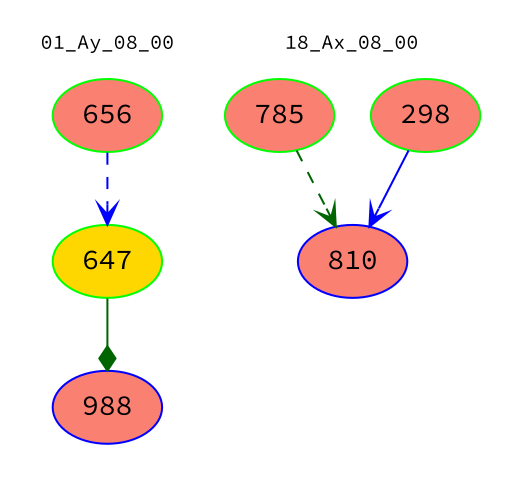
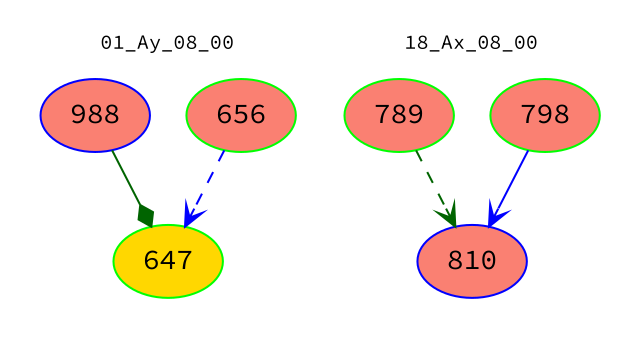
node "785": label "785" -> "789"
node "298": label "298" -> "798"
edge "647" -> "988": reversed
